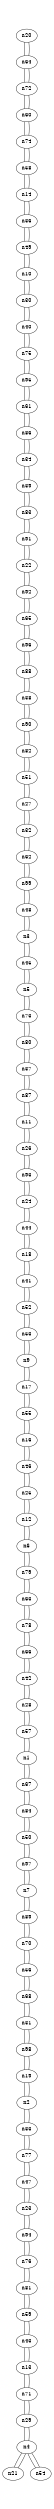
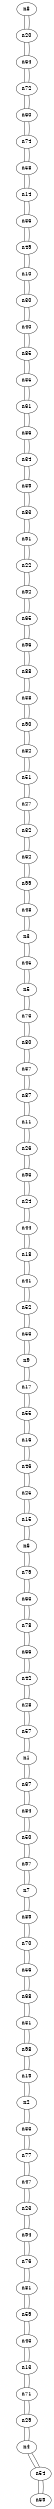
node "n8": added
node "n75": label "n75" -> "n85"
node "n95": label "n95" -> "n35"
node "n12": label "n12" -> "n15"
node "n21": removed
node "n69": added
